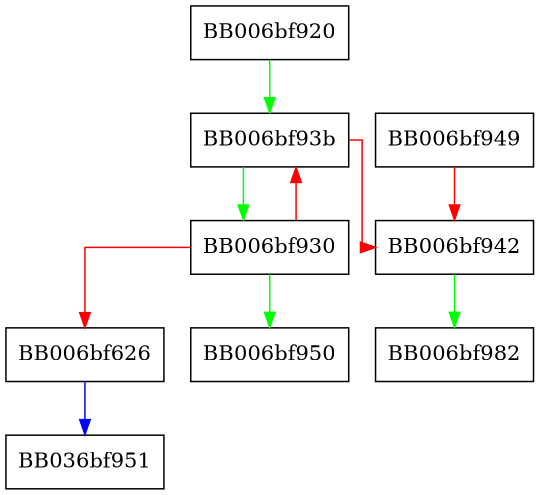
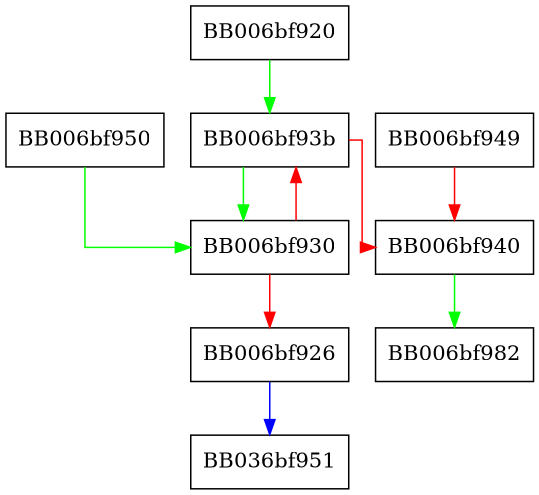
node "BB006bf942": label "BB006bf942" -> "BB006bf940"
edge "BB006bf930" -> "BB006bf950": reversed
node "BB006bf626": label "BB006bf626" -> "BB006bf926"
